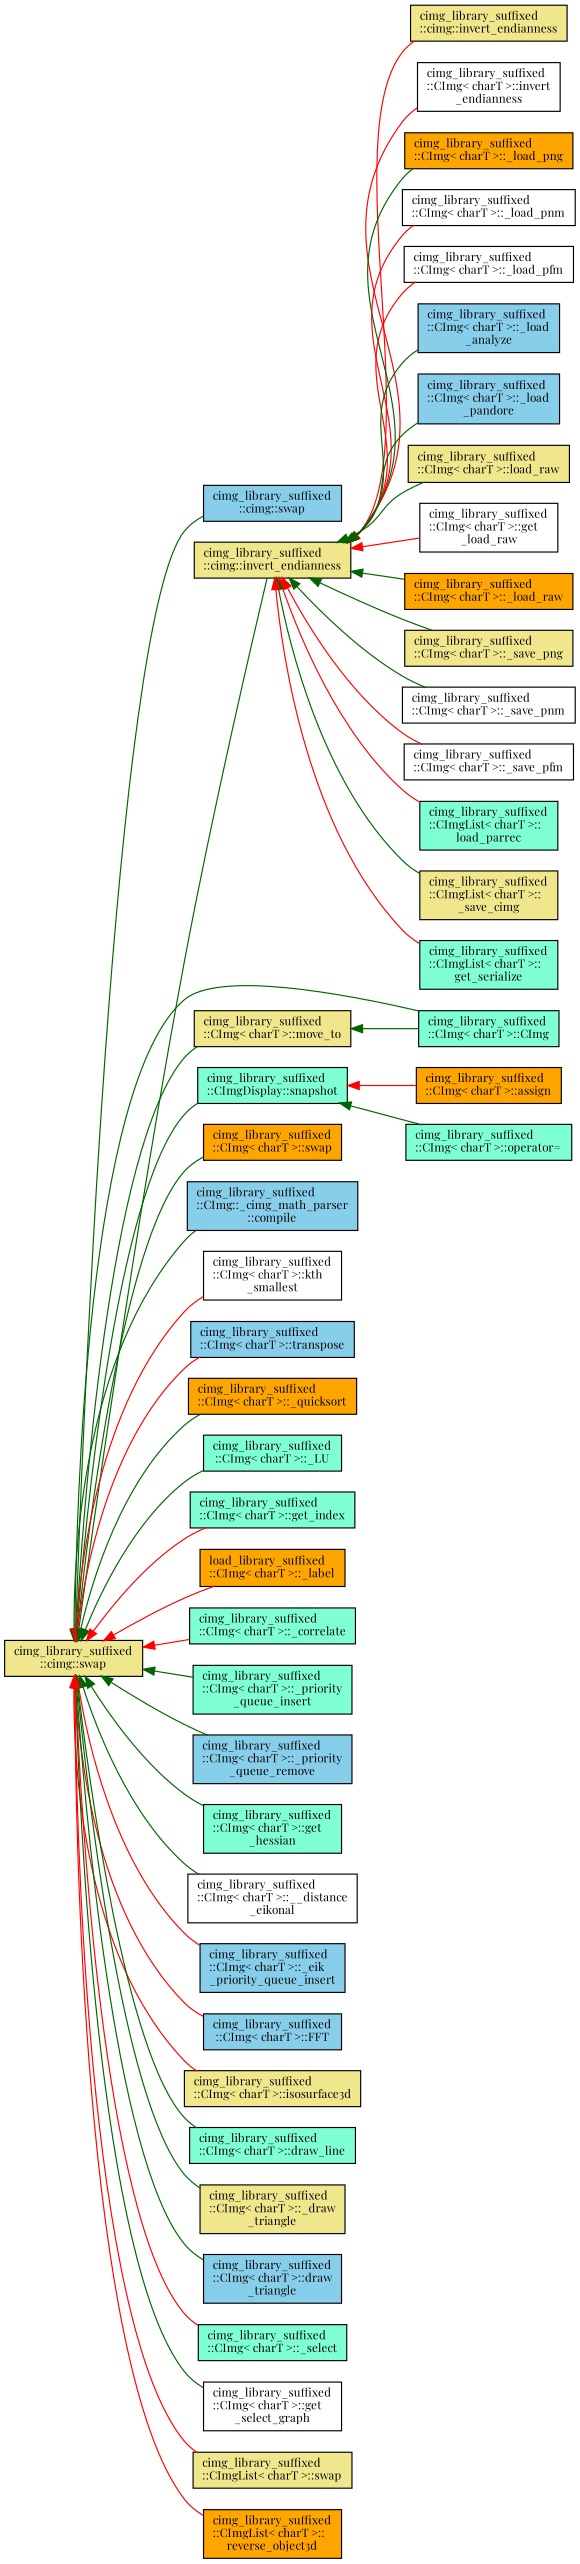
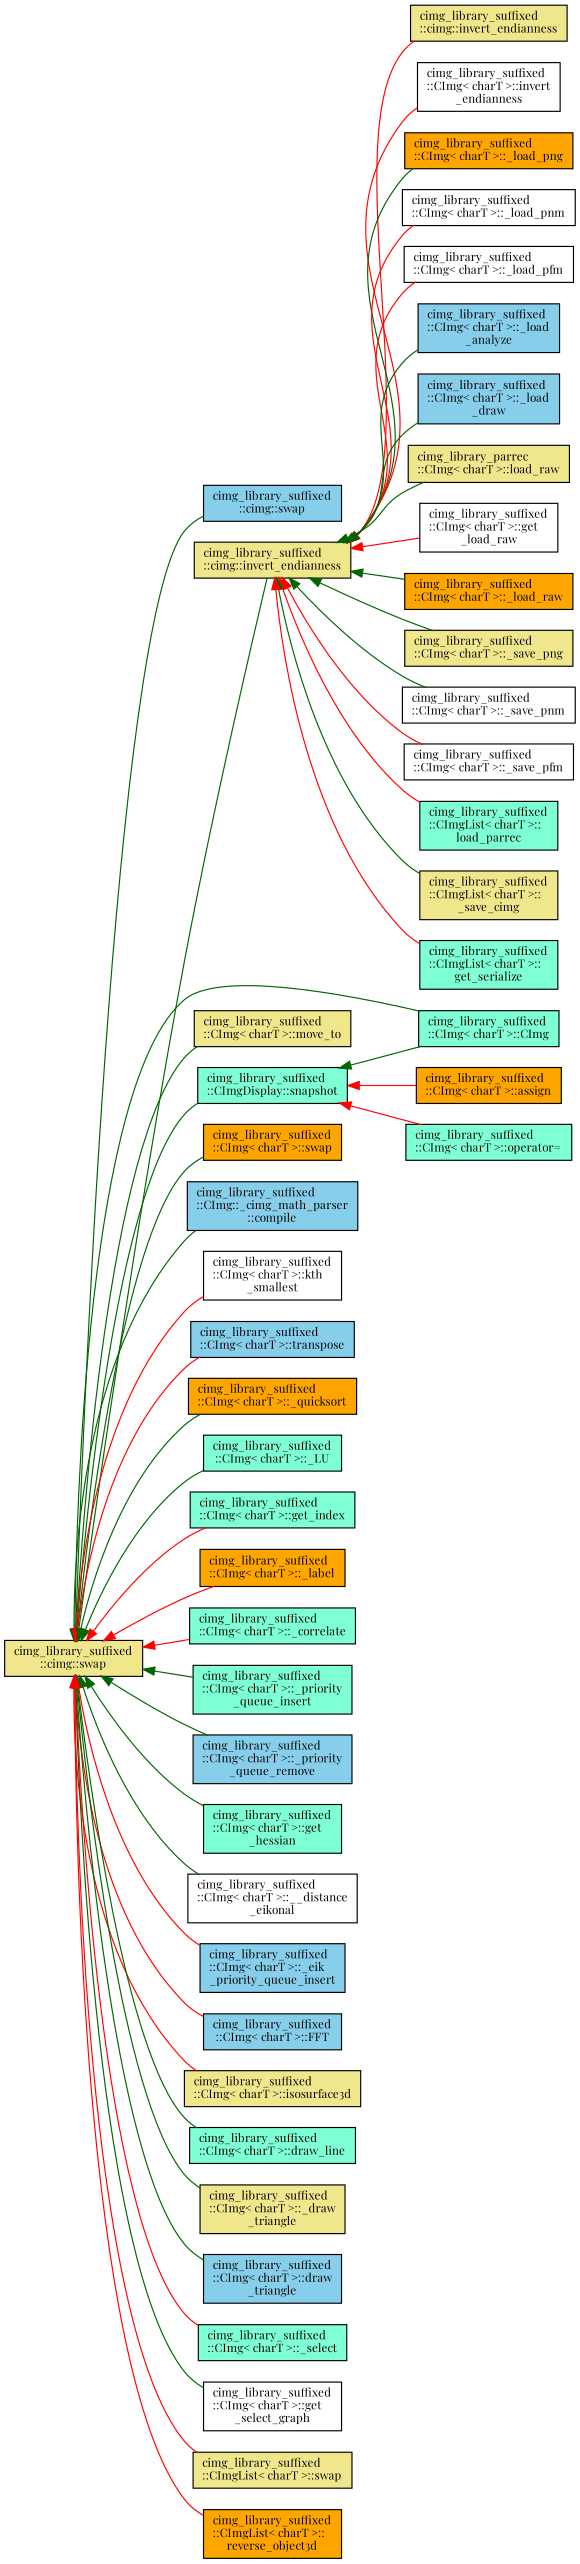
node "cimg_library_suffixed ::CImg< charT >::_load _pandore": label "cimg_library_suffixed ::CImg< charT >::_load _pandore" -> "cimg_library_suffixed ::CImg< charT >::_load _draw"
node "cimg_library_suffixed ::CImg< charT >::load_raw": label "cimg_library_suffixed ::CImg< charT >::load_raw" -> "cimg_library_parrec ::CImg< charT >::load_raw"
edge "cimg_library_suffixed ::CImg< charT >::CImg" -> "cimg_library_suffixed ::CImg< charT >::move_to": now "cimg_library_suffixed ::CImg< charT >::CImg" -> "cimg_library_suffixed ::CImgDisplay::snapshot"
edge "cimg_library_suffixed ::CImg< charT >::operator=" -> "cimg_library_suffixed ::CImgDisplay::snapshot": color darkgreen -> red
node "load_library_suffixed ::CImg< charT >::_label": label "load_library_suffixed ::CImg< charT >::_label" -> "cimg_library_suffixed ::CImg< charT >::_label"
